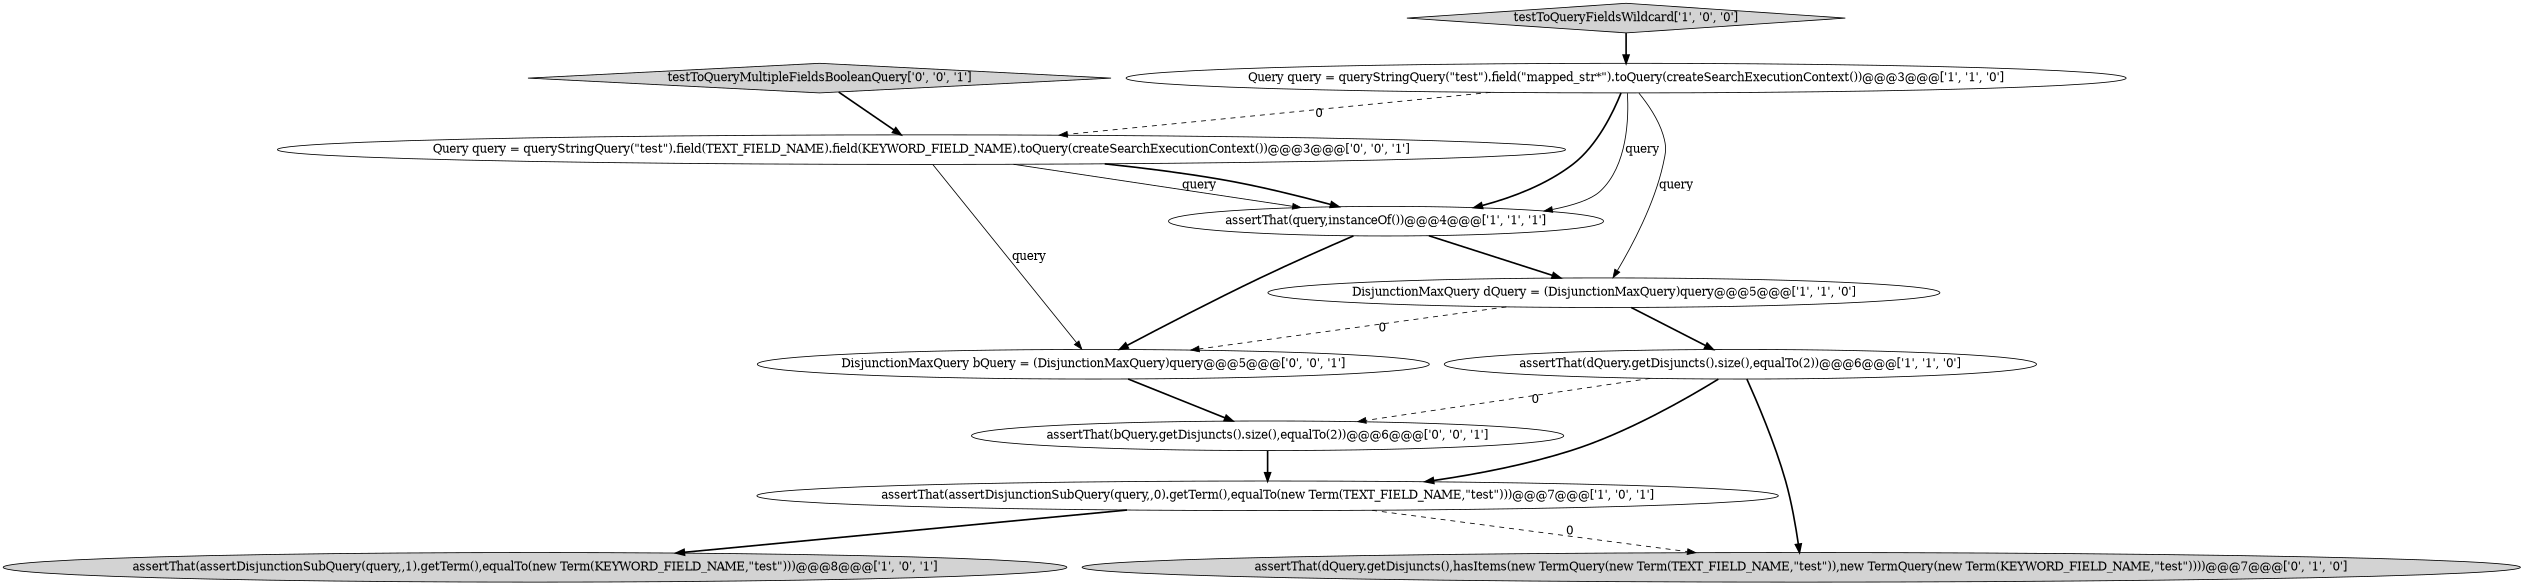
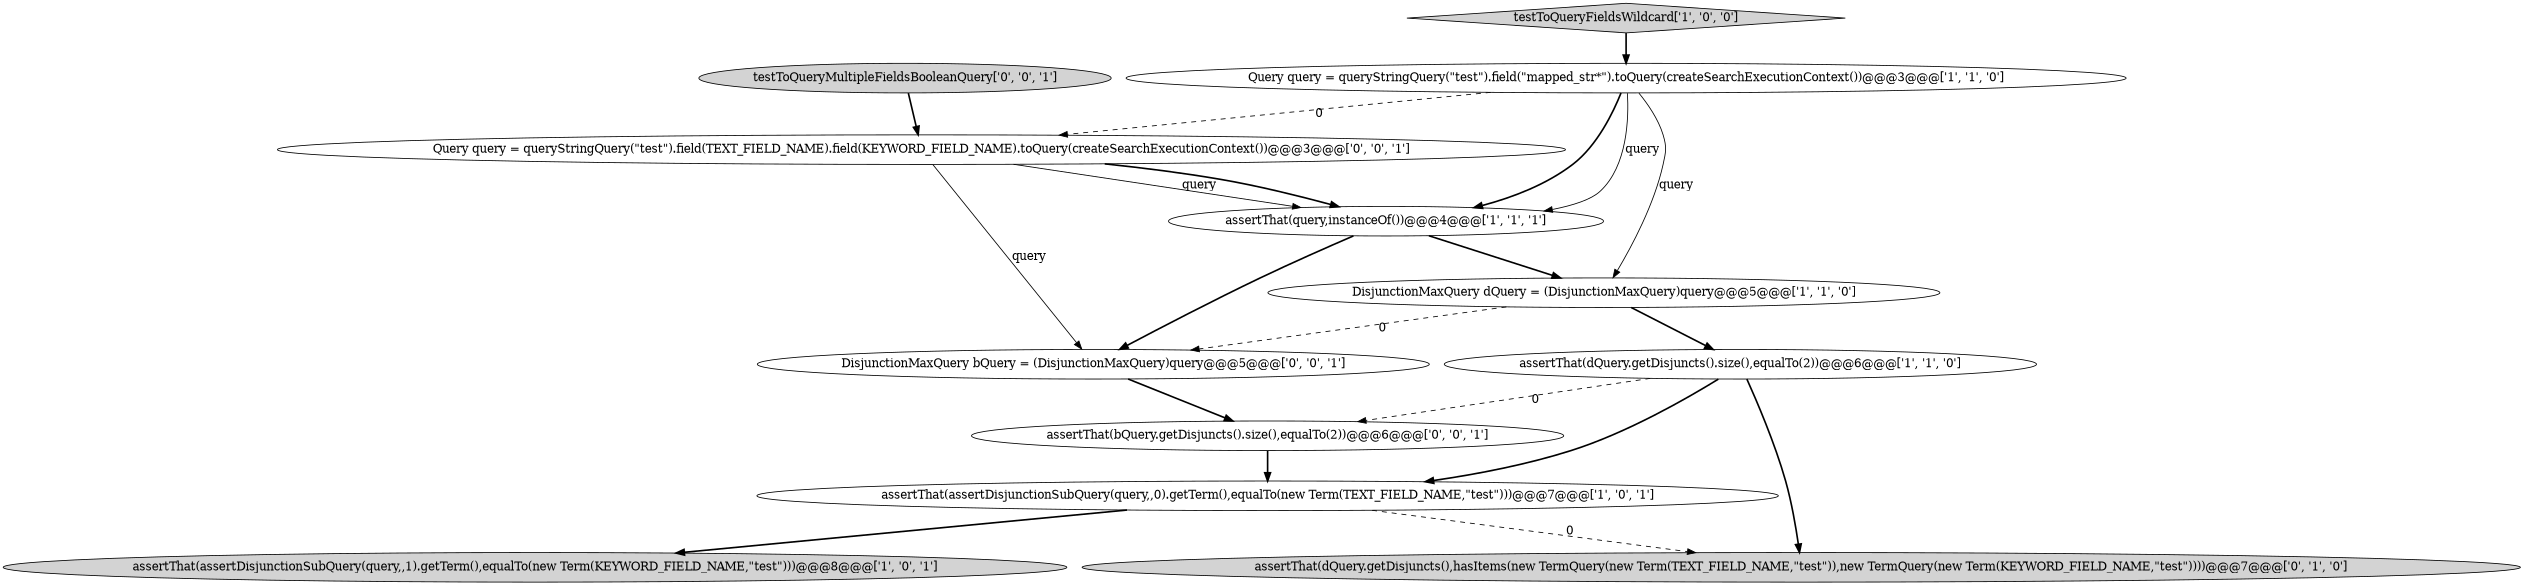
node "testToQueryMultipleFieldsBooleanQuery['0', '0', '1']": shape diamond -> ellipse
